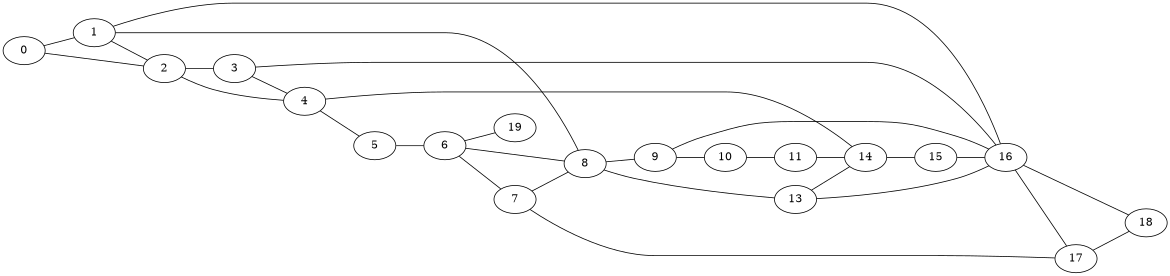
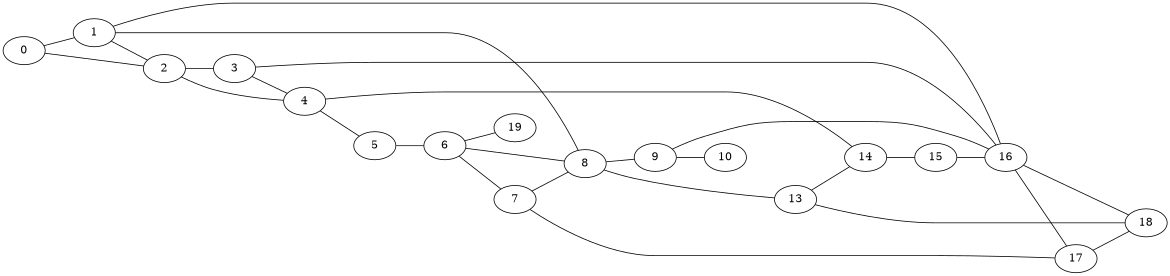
node "11": removed
edge "16" -- "13": now "18" -- "13"
